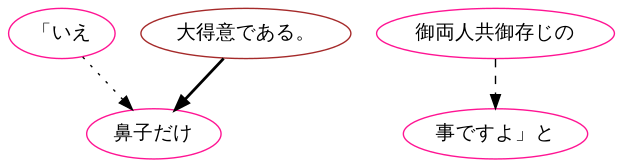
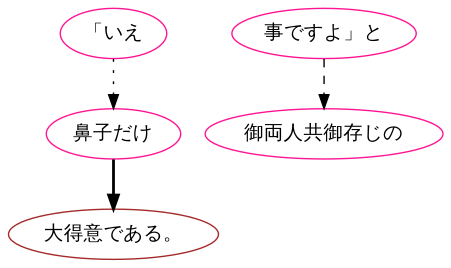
edge "御両人共御存じの" -> "事ですよ」と": reversed
edge "大得意である。" -> "鼻子だけ": reversed
